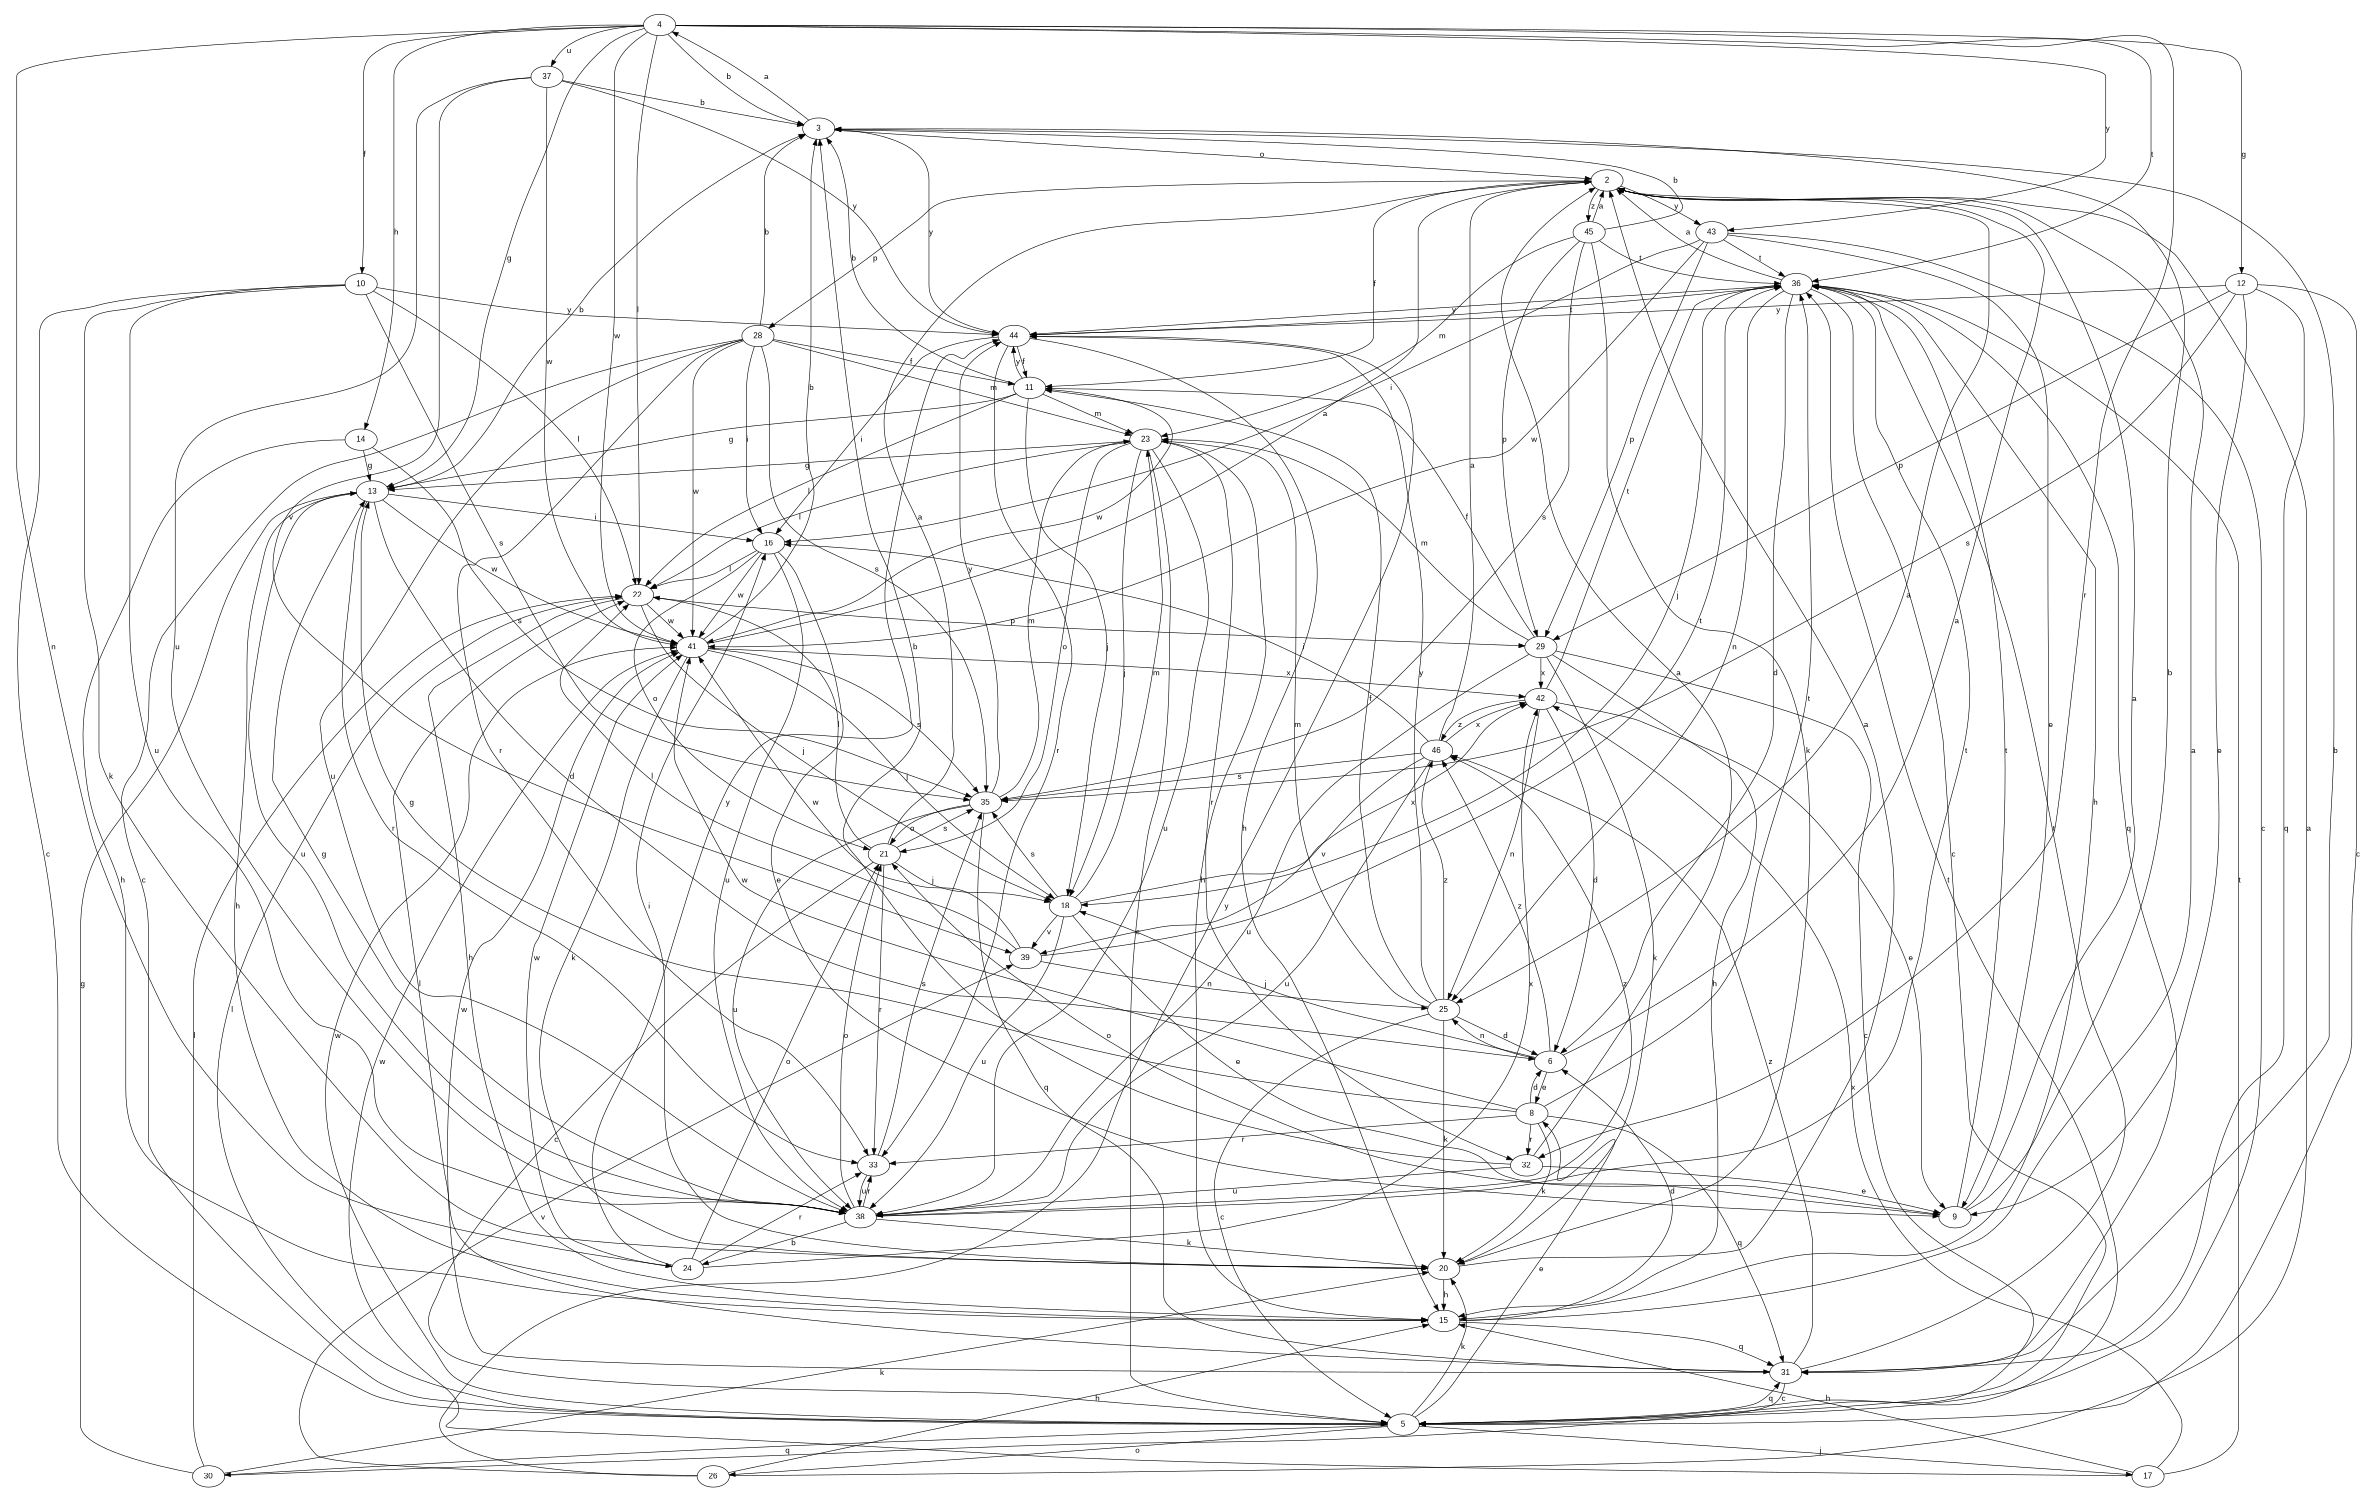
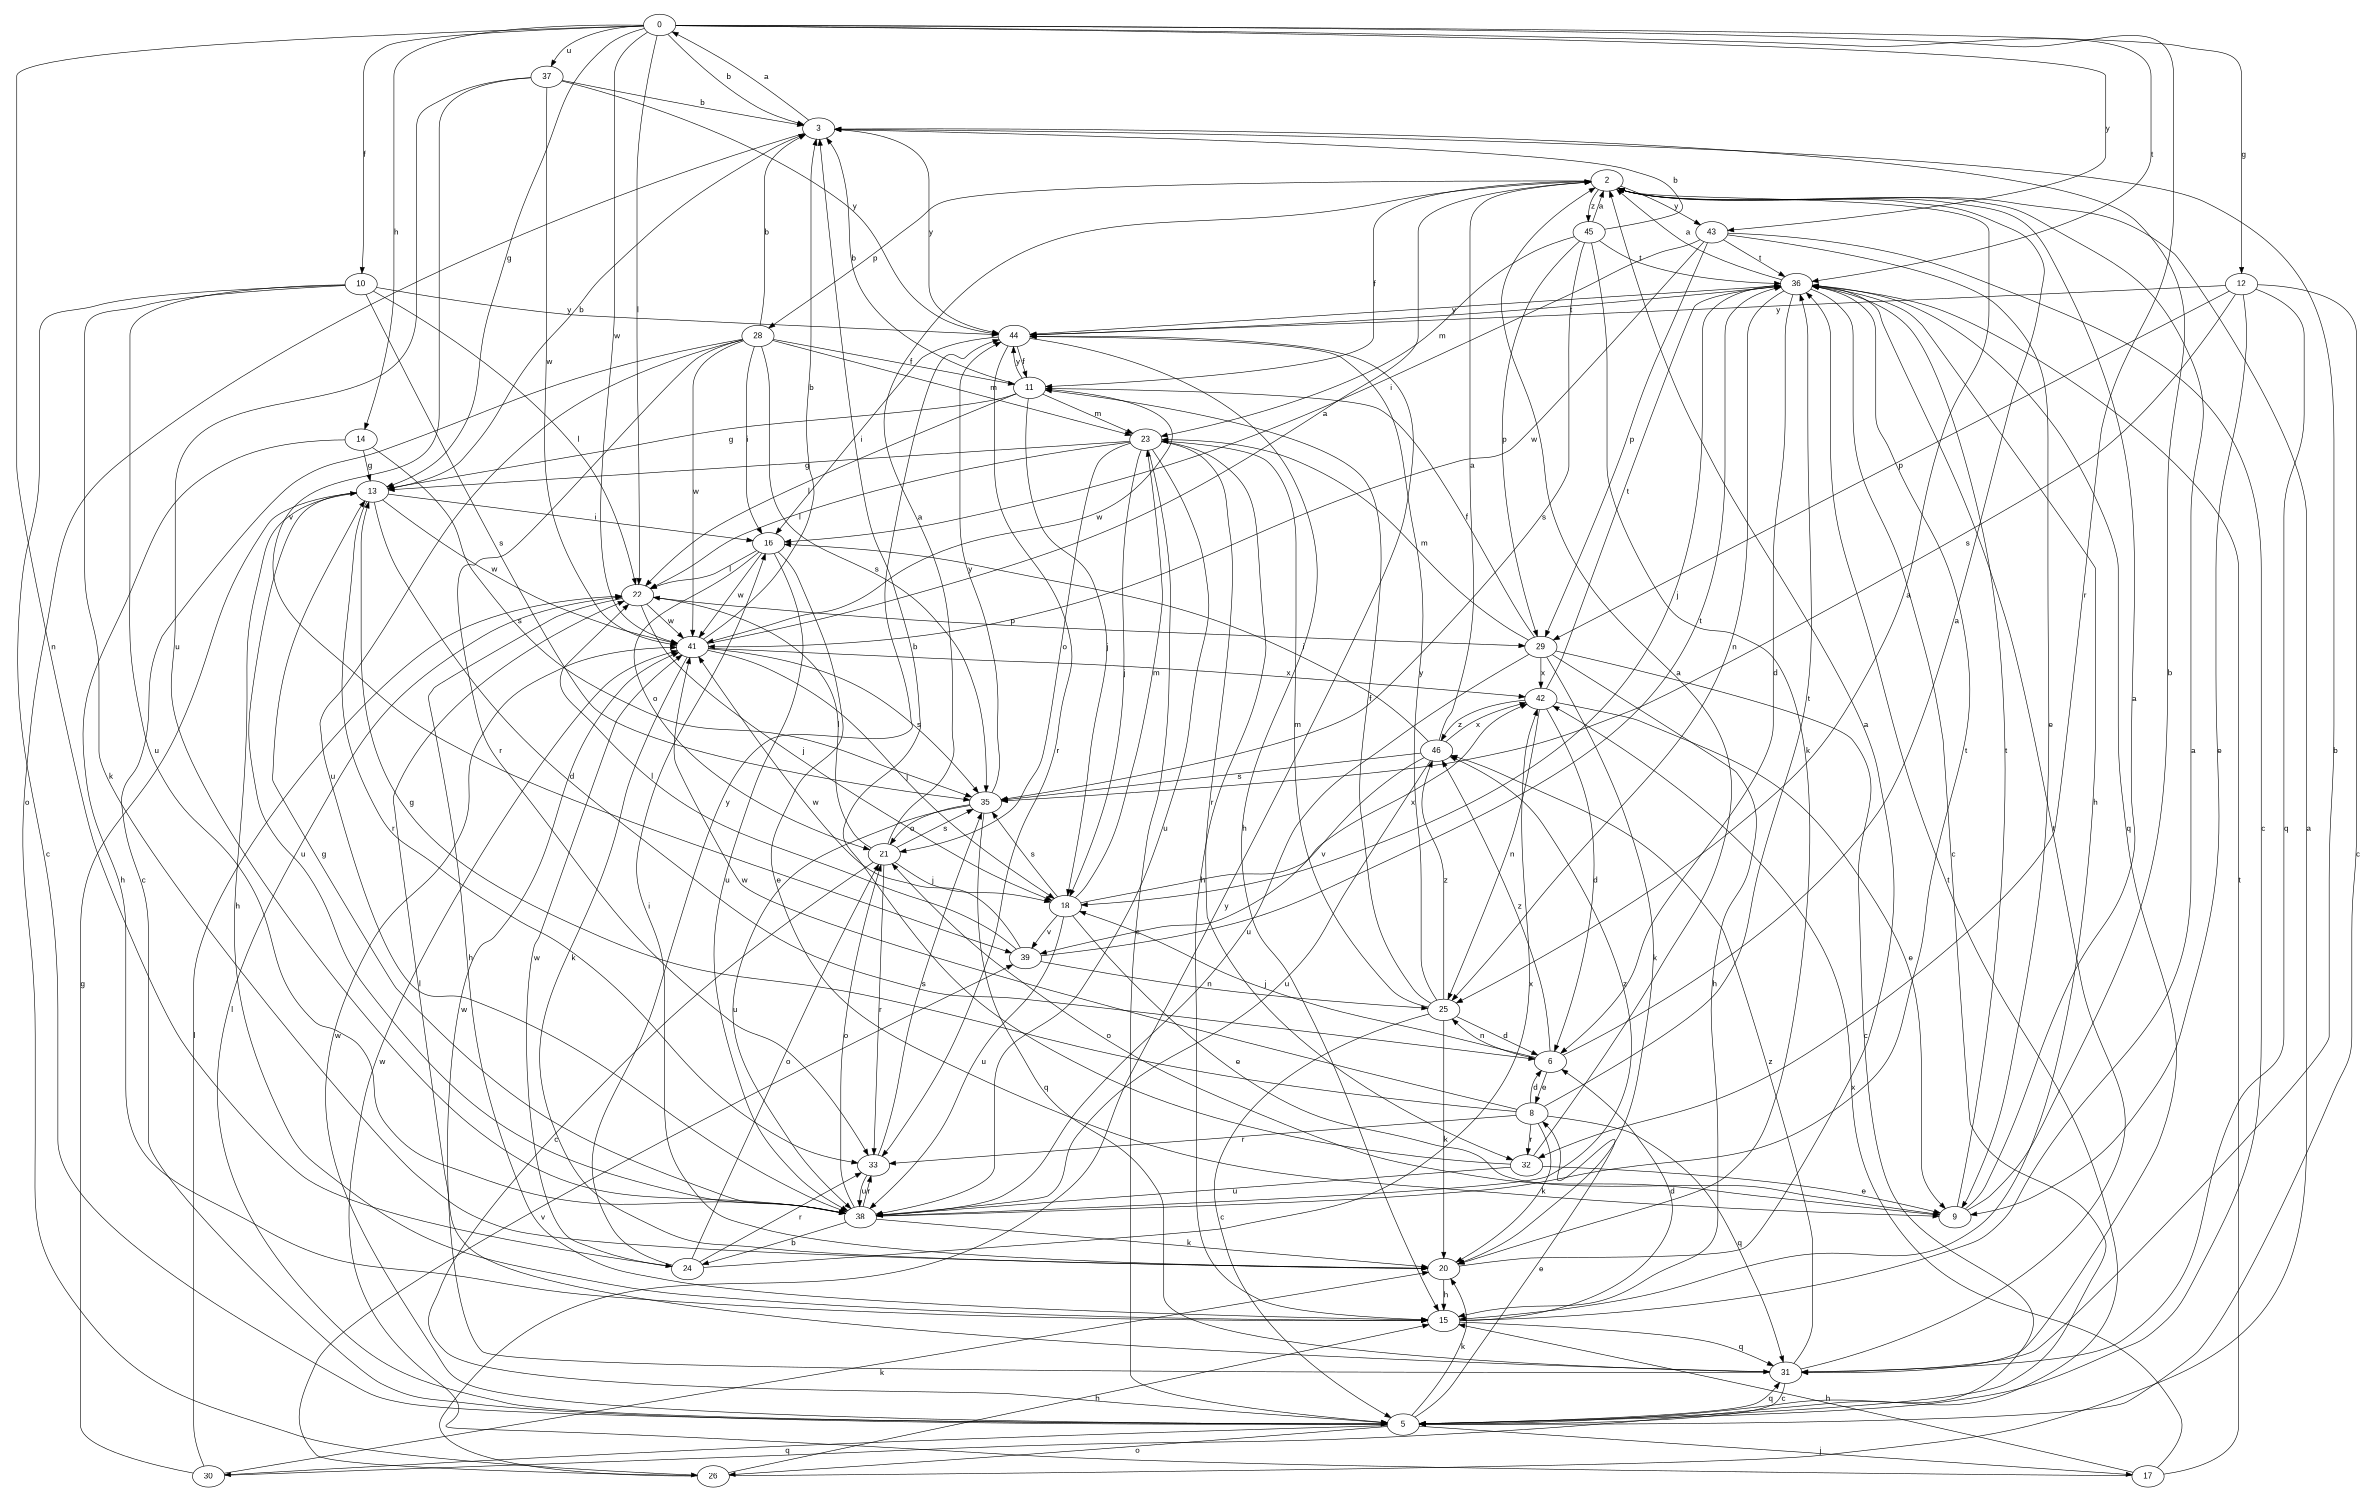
node "4": label "4" -> "0"
edge "3" -> "2": now "3" -> "26"
edge "35" -> "23": removed, label "m"
